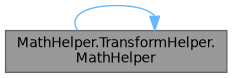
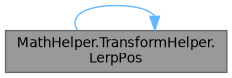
node "MathHelper.TransformHelper. MathHelper": label "MathHelper.TransformHelper. MathHelper" -> "MathHelper.TransformHelper. LerpPos"
